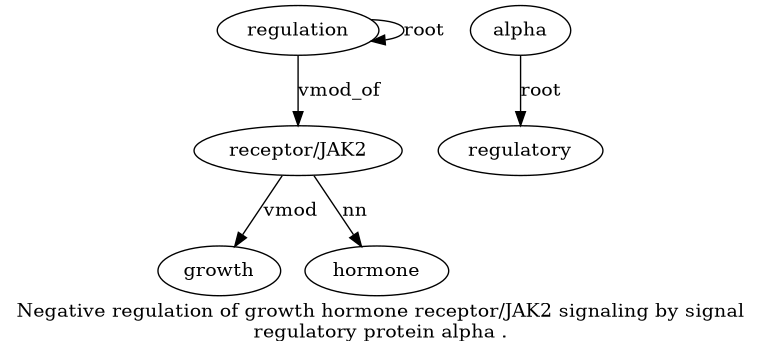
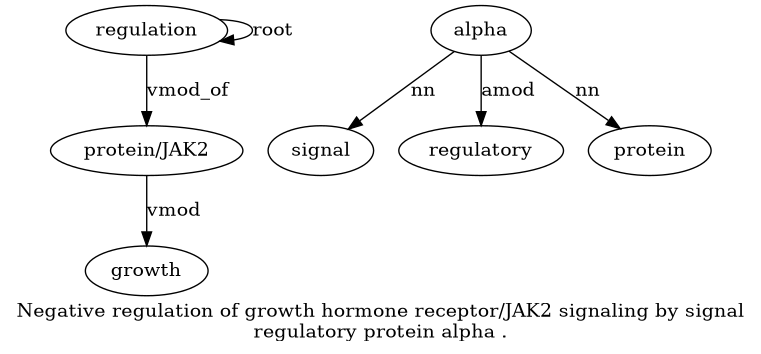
edge "alpha" -> "regulatory": label "root" -> "amod"
node "receptor/JAK2": label "receptor/JAK2" -> "protein/JAK2"
node "signal": added
node "protein": added
node "hormone": removed
